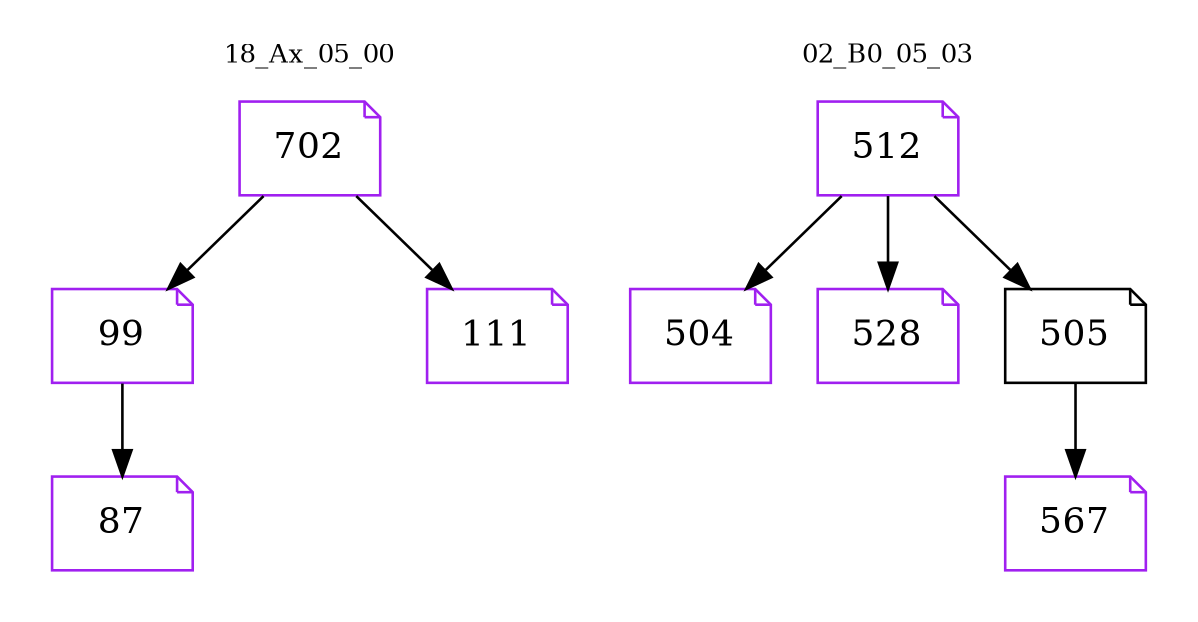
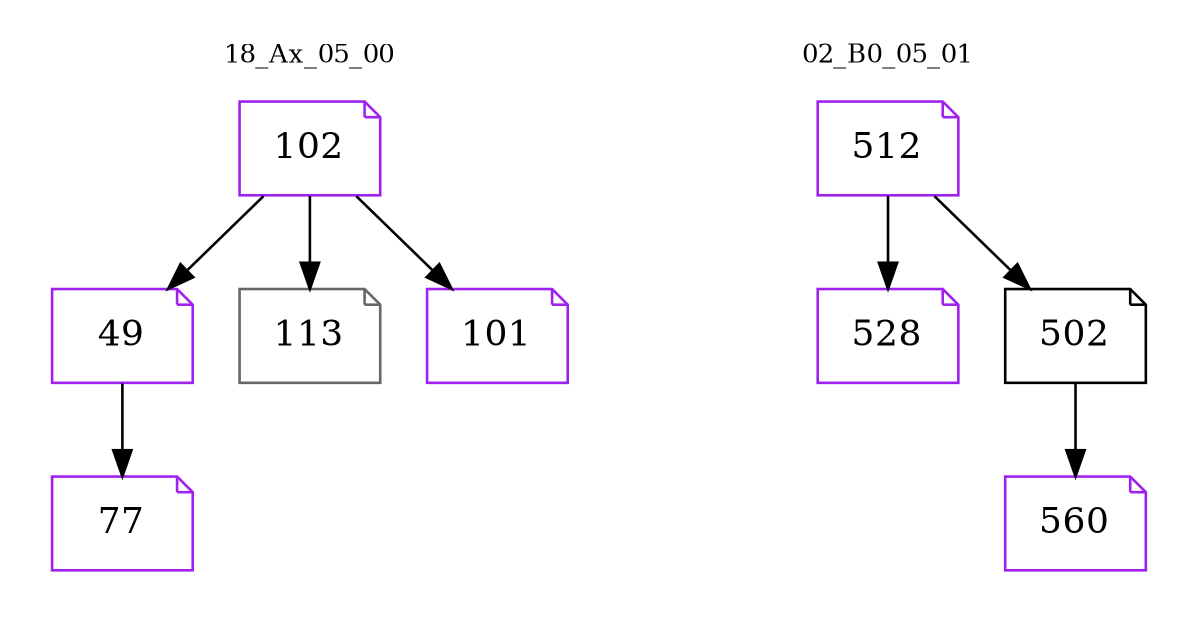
cluster "02_B0_05_03": label "02_B0_05_03" -> "02_B0_05_01"
node "702": label "702" -> "102"
node "99": label "99" -> "49"
node "113": added
node "111": label "111" -> "101"
node "504": removed
node "505": label "505" -> "502"
node "87": label "87" -> "77"
node "567": label "567" -> "560"
